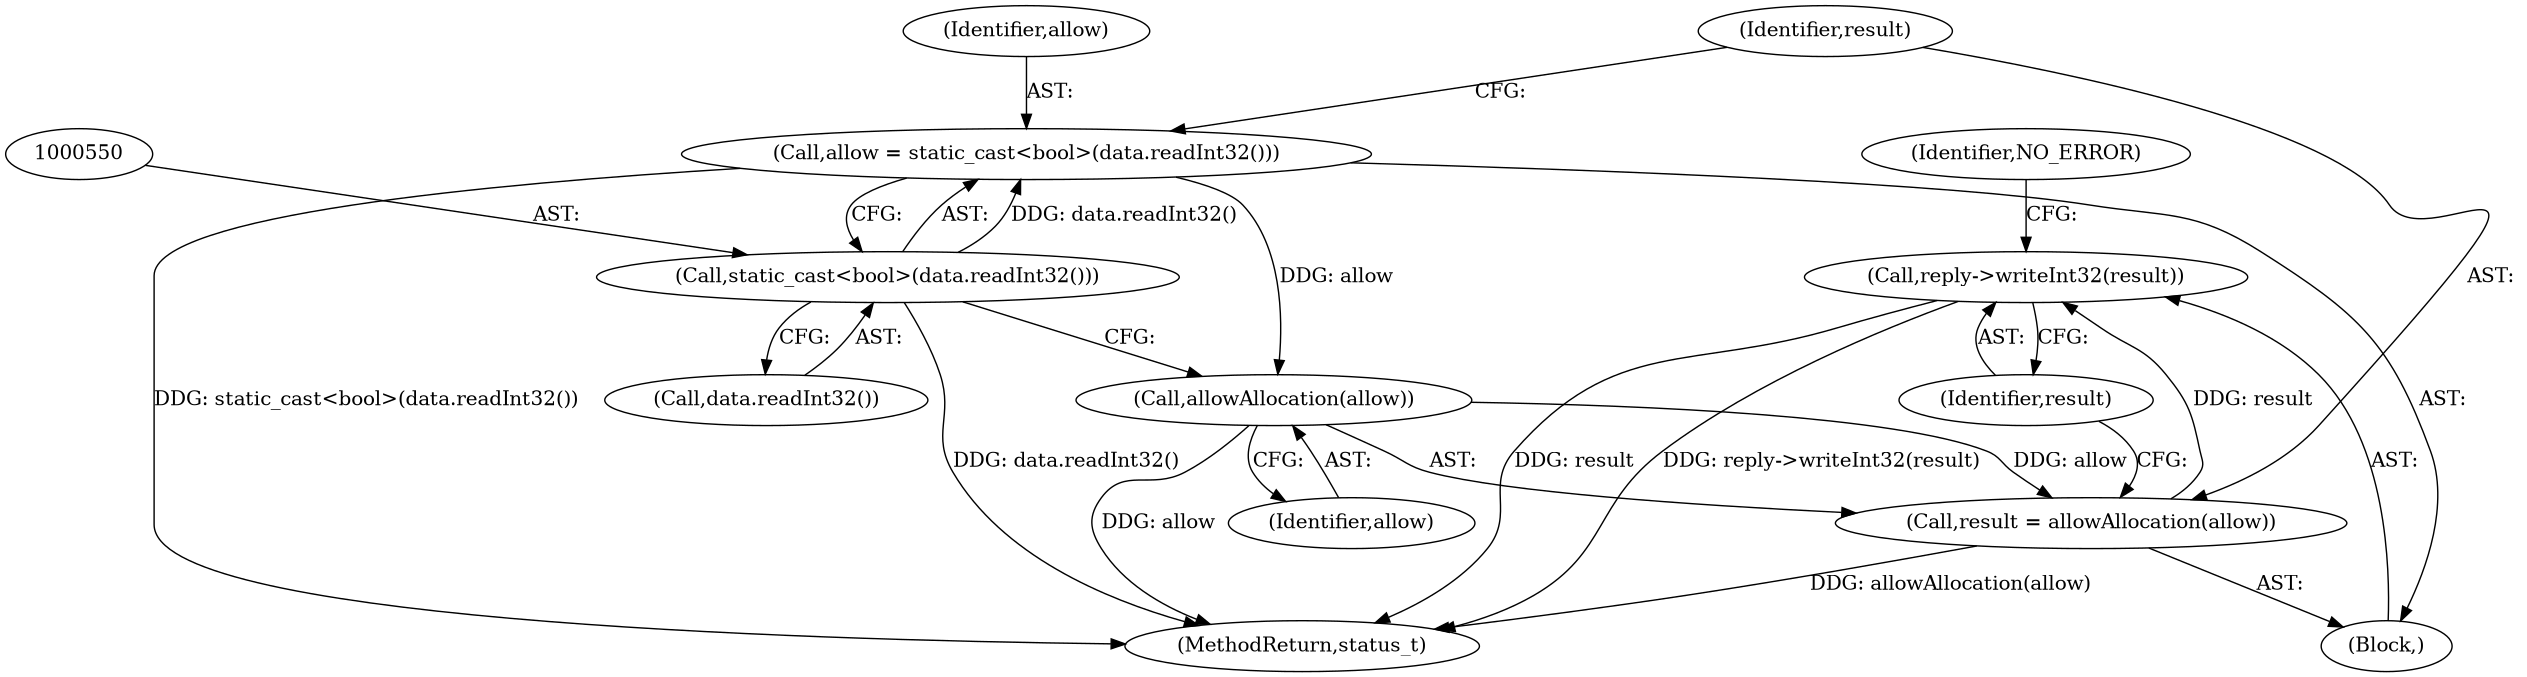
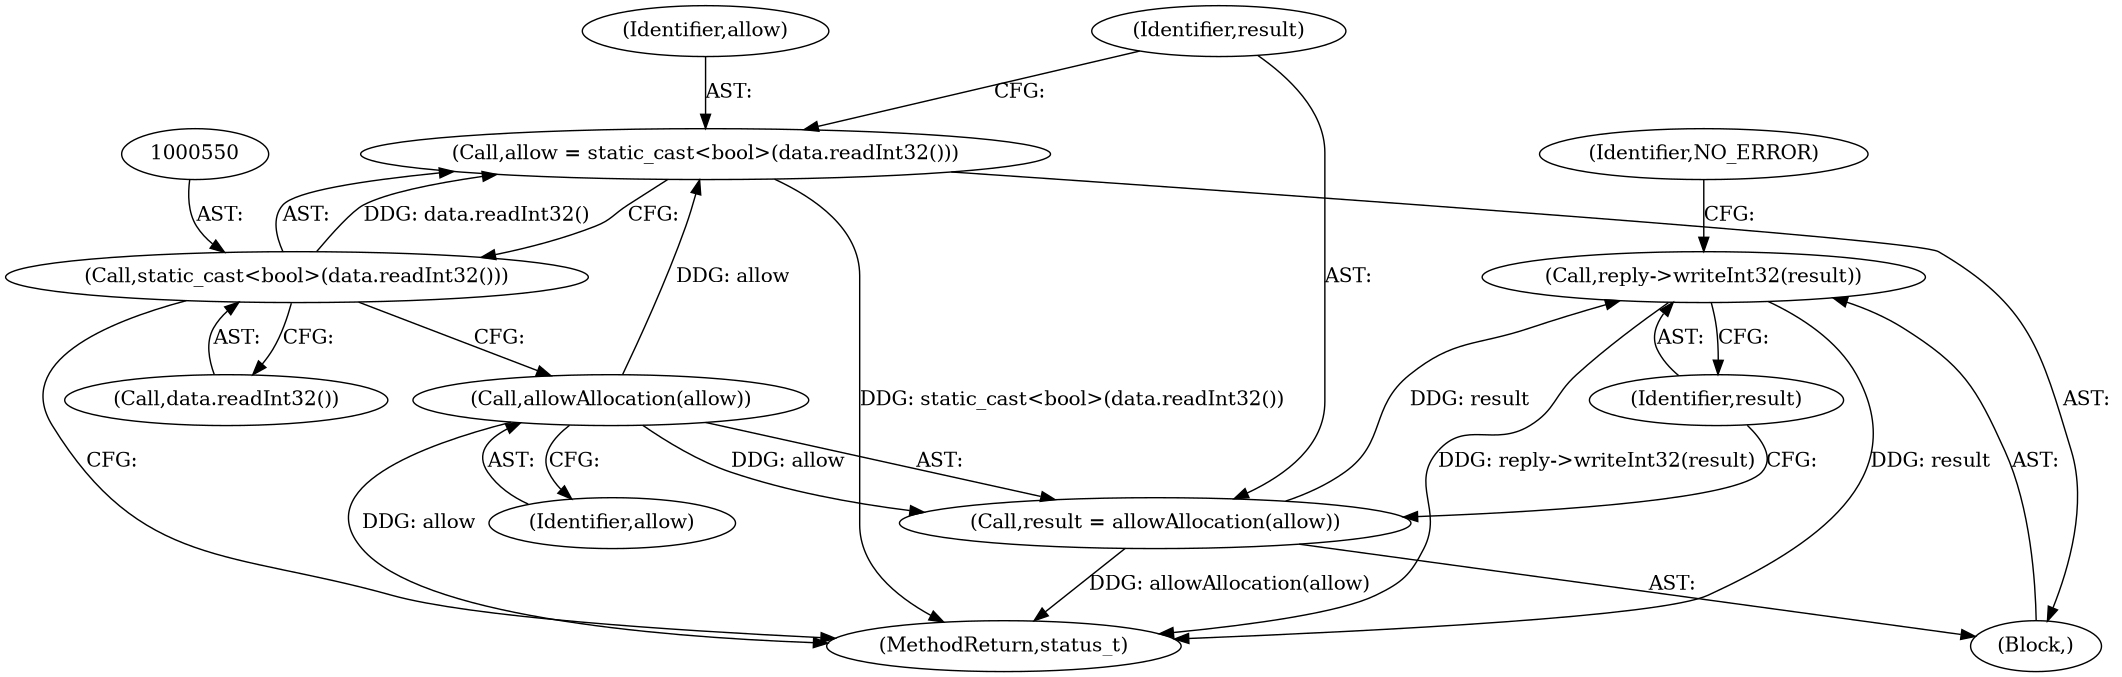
edge "(Call,allow = static_cast<bool>(data.readInt32()))" -> "(Call,allowAllocation(allow))": reversed
edge "(Call,static_cast<bool>(data.readInt32()))" -> "(MethodReturn,status_t)": label "DDG: data.readInt32()" -> "CFG: "
